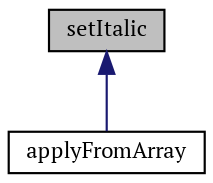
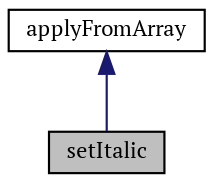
edge "applyFromArray" -> "setItalic": reversed
